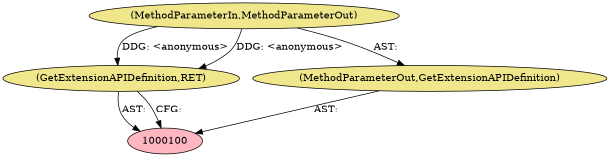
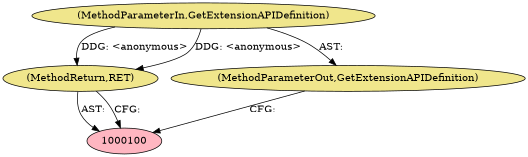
node "(MethodParameterIn,MethodParameterOut)": label "(MethodParameterIn,MethodParameterOut)" -> "(MethodParameterIn,GetExtensionAPIDefinition)"
node "(GetExtensionAPIDefinition,RET)": label "(GetExtensionAPIDefinition,RET)" -> "(MethodReturn,RET)"
edge "(MethodParameterOut,GetExtensionAPIDefinition)" -> "1000100": label "AST: " -> "CFG: "
